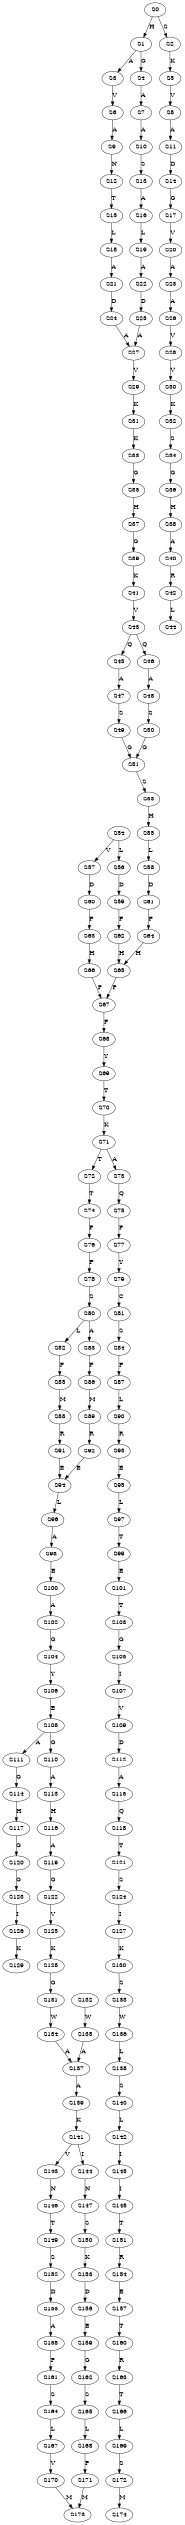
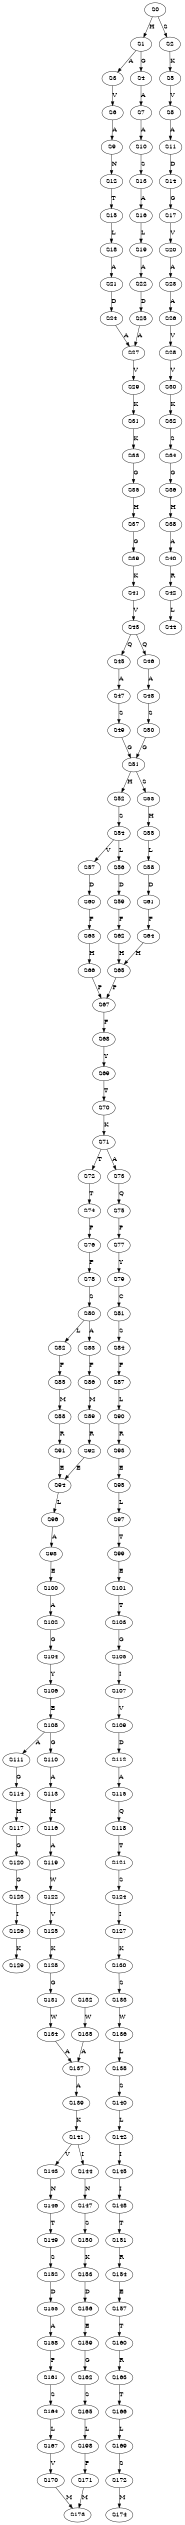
node "S52": added
edge "S119" -> "S122": label "G" -> "W"
node "S168": label "S168" -> "S198"
